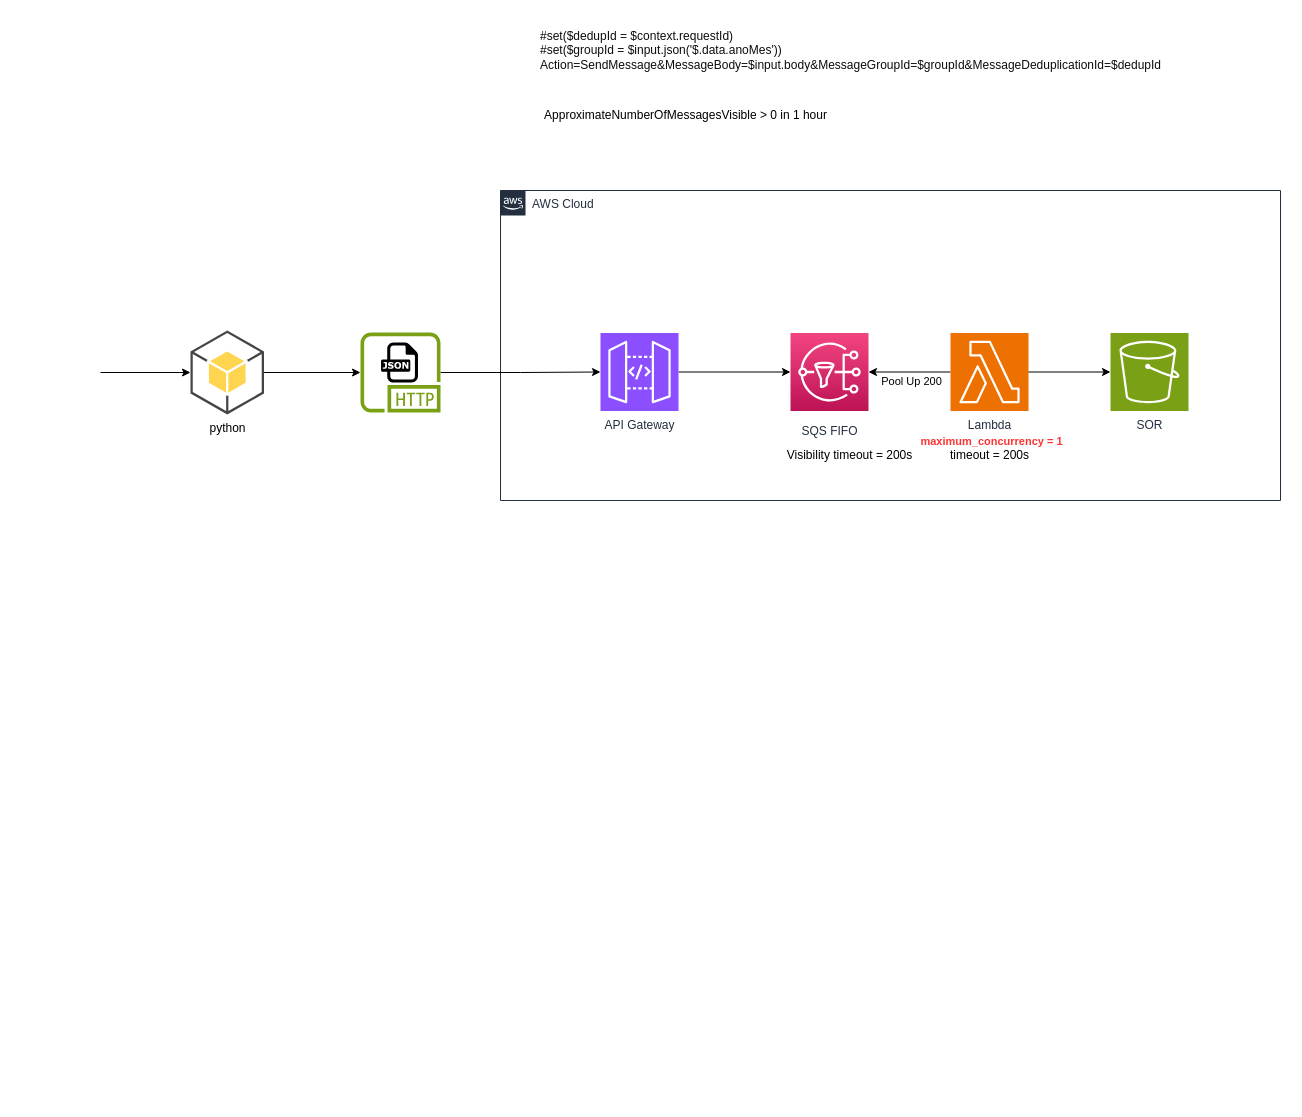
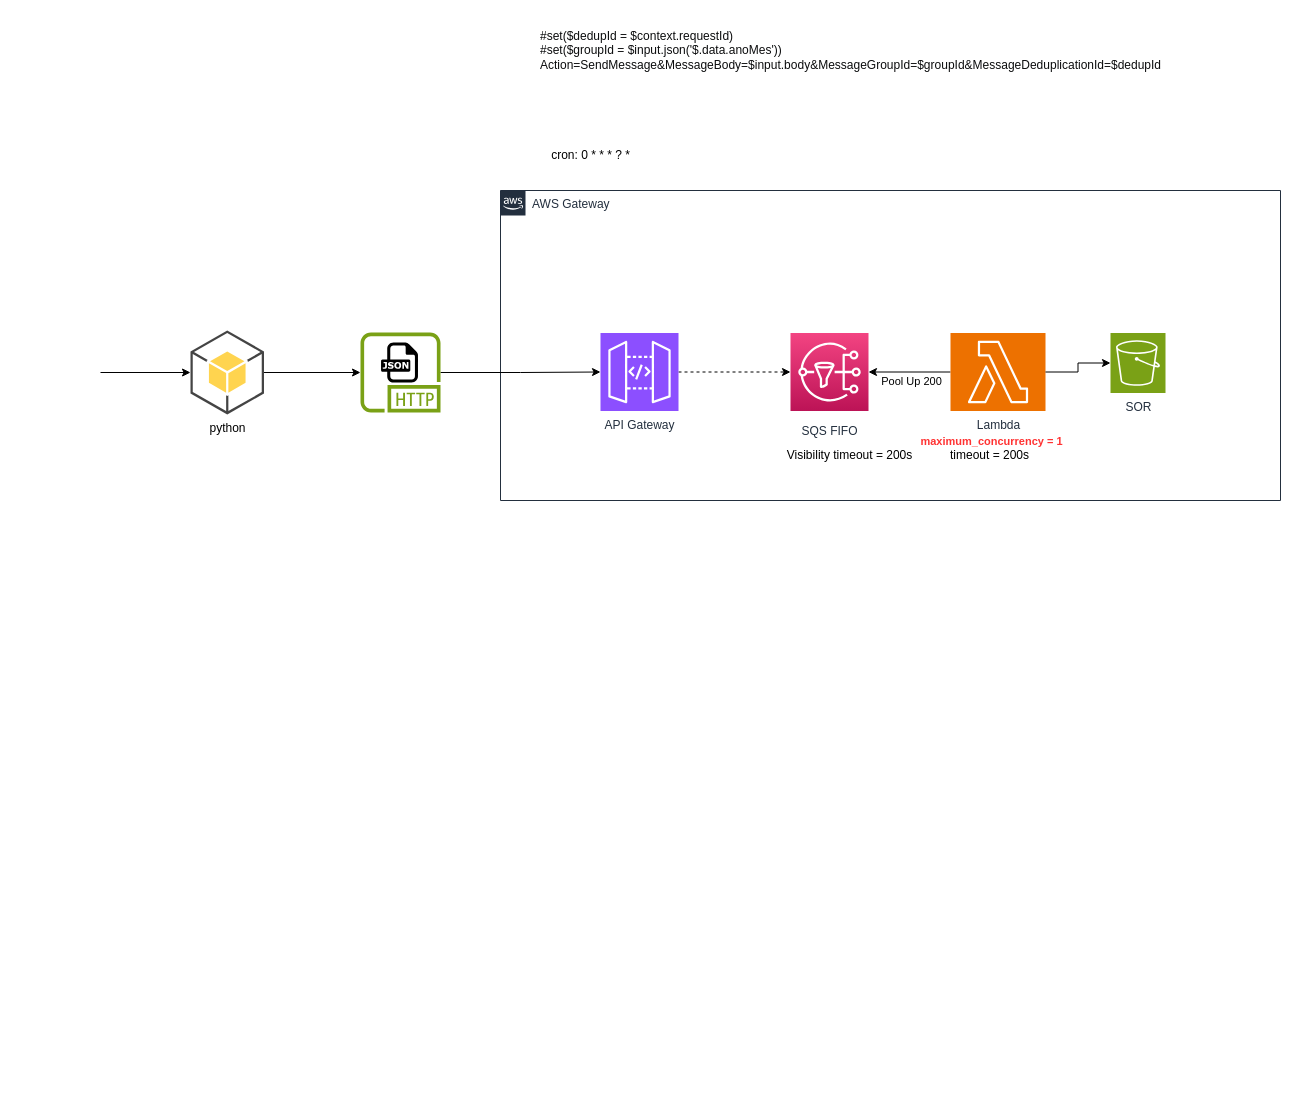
node "ApproximateNumberOfMessagesVisible > 0 in 1 hour": removed
node "cron: 0 * * * ? *": added
node "AWS Cloud": label "AWS Cloud" -> "AWS Gateway"
edge "API Gateway" -> "SQS FIFO": style solid -> dashed
node "Lambda": size 78x78 -> 95x78
node "SOR": size 78x78 -> 55x60
